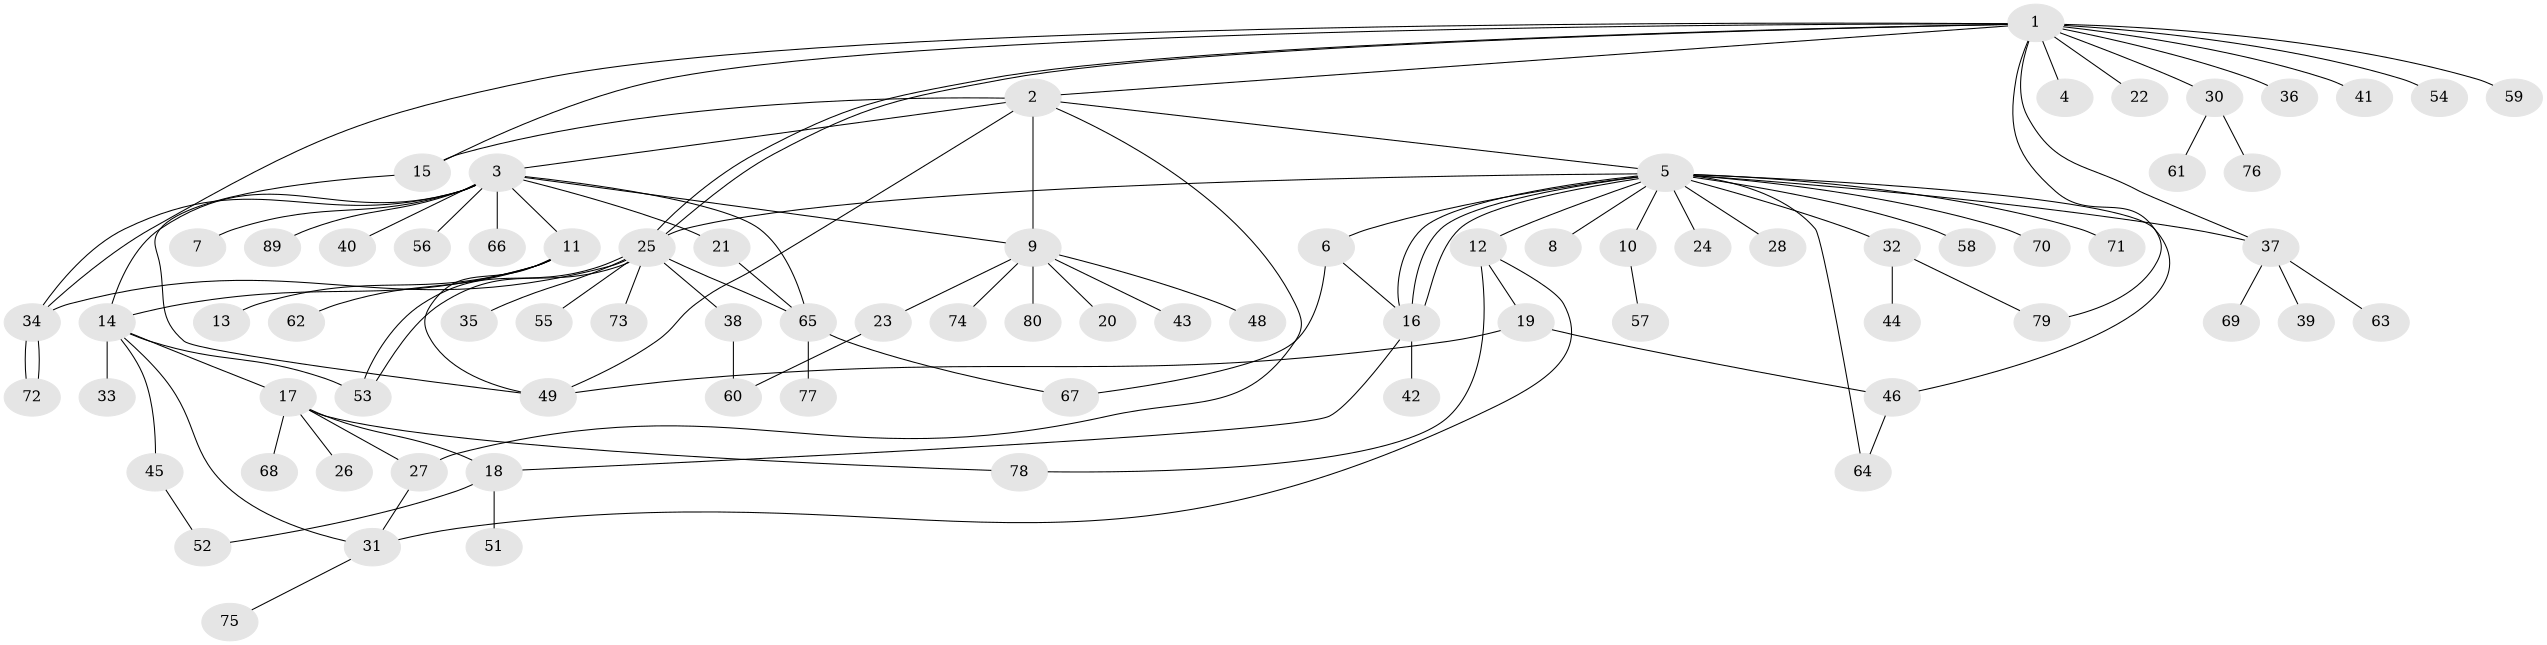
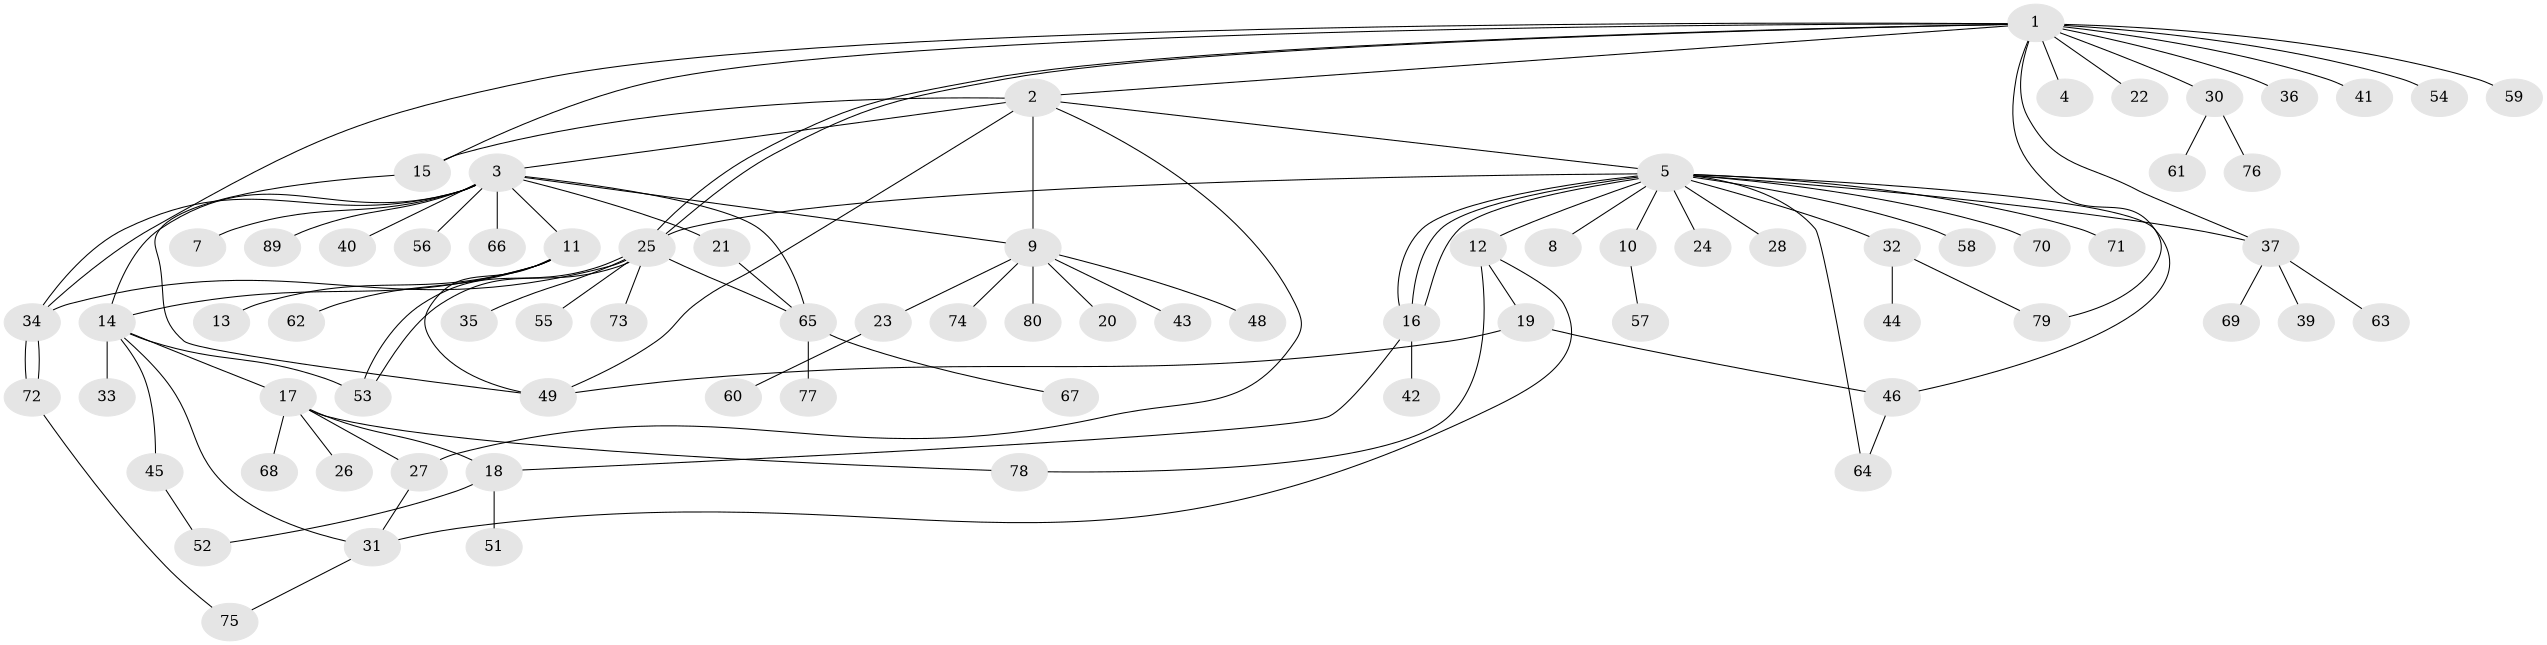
node "6": removed
node "38": removed
edge "72" -- "75": added
